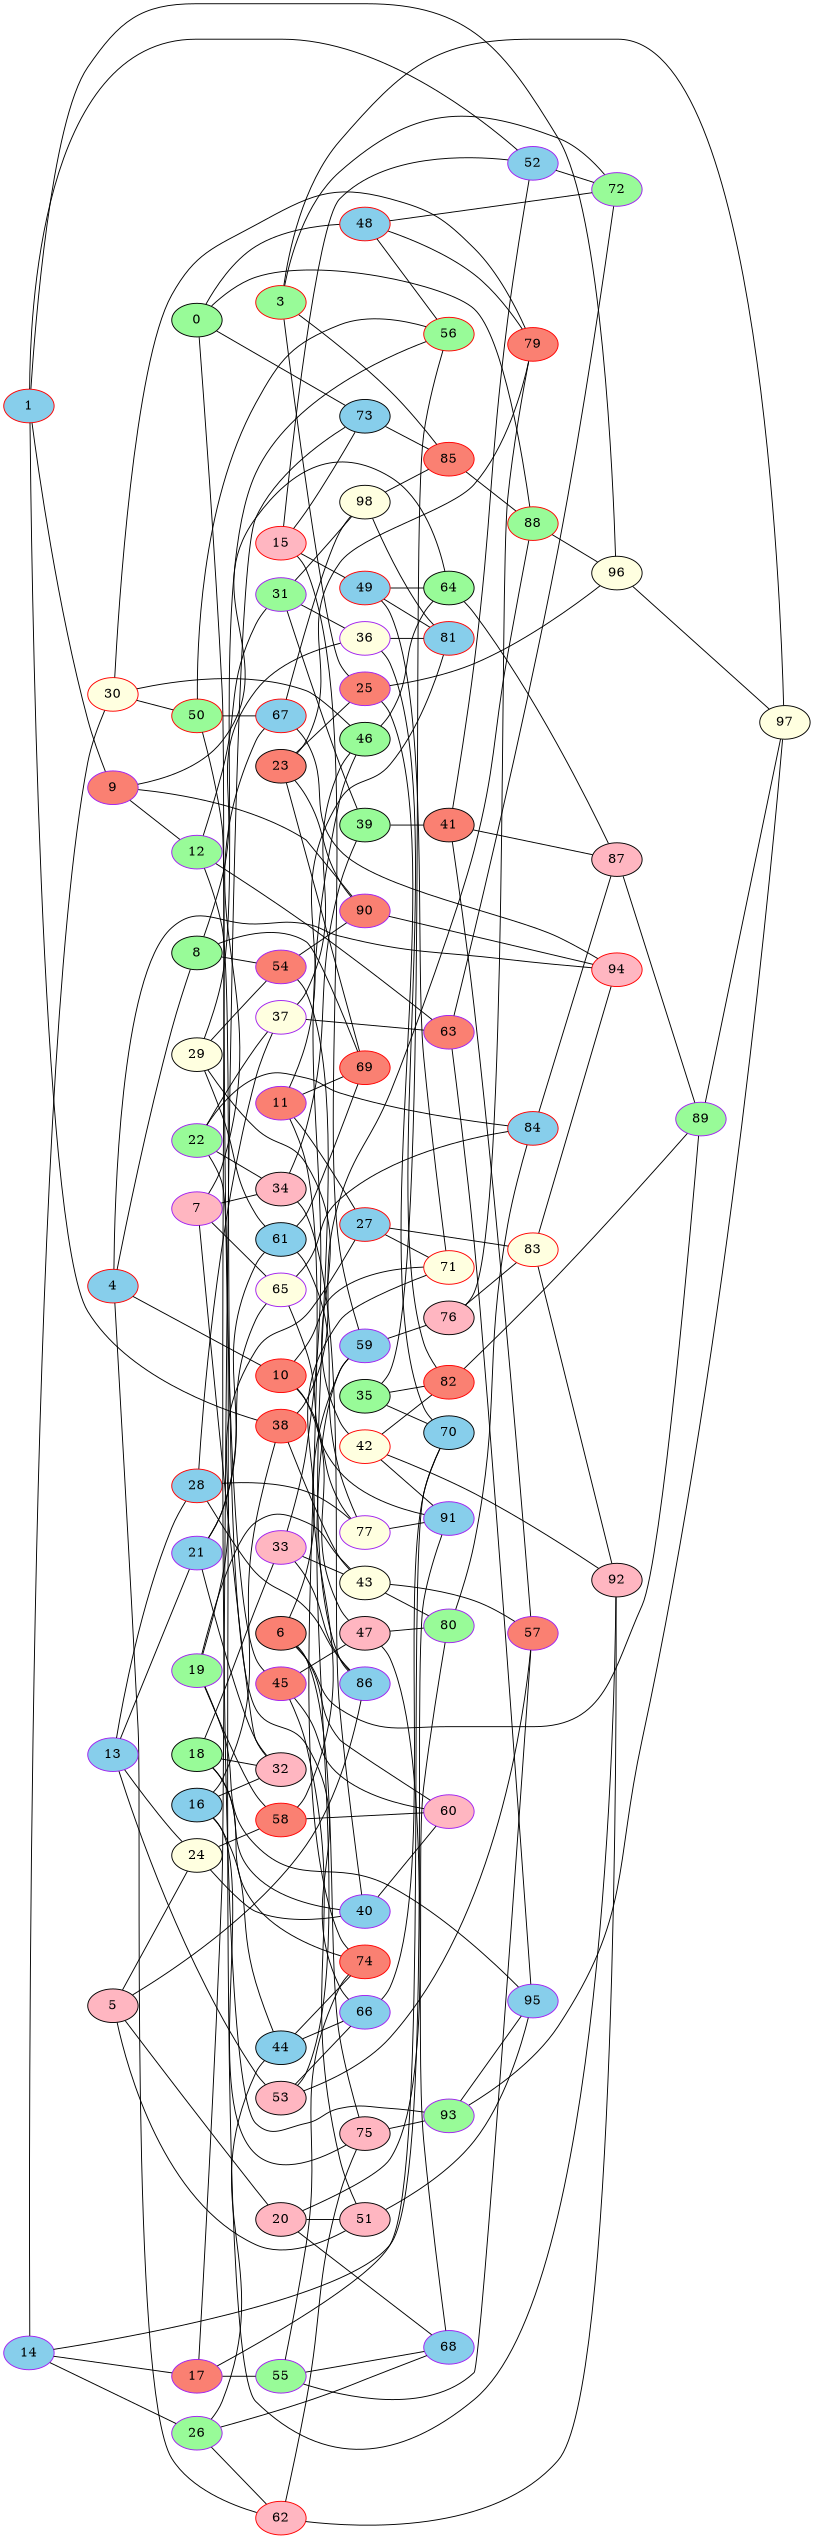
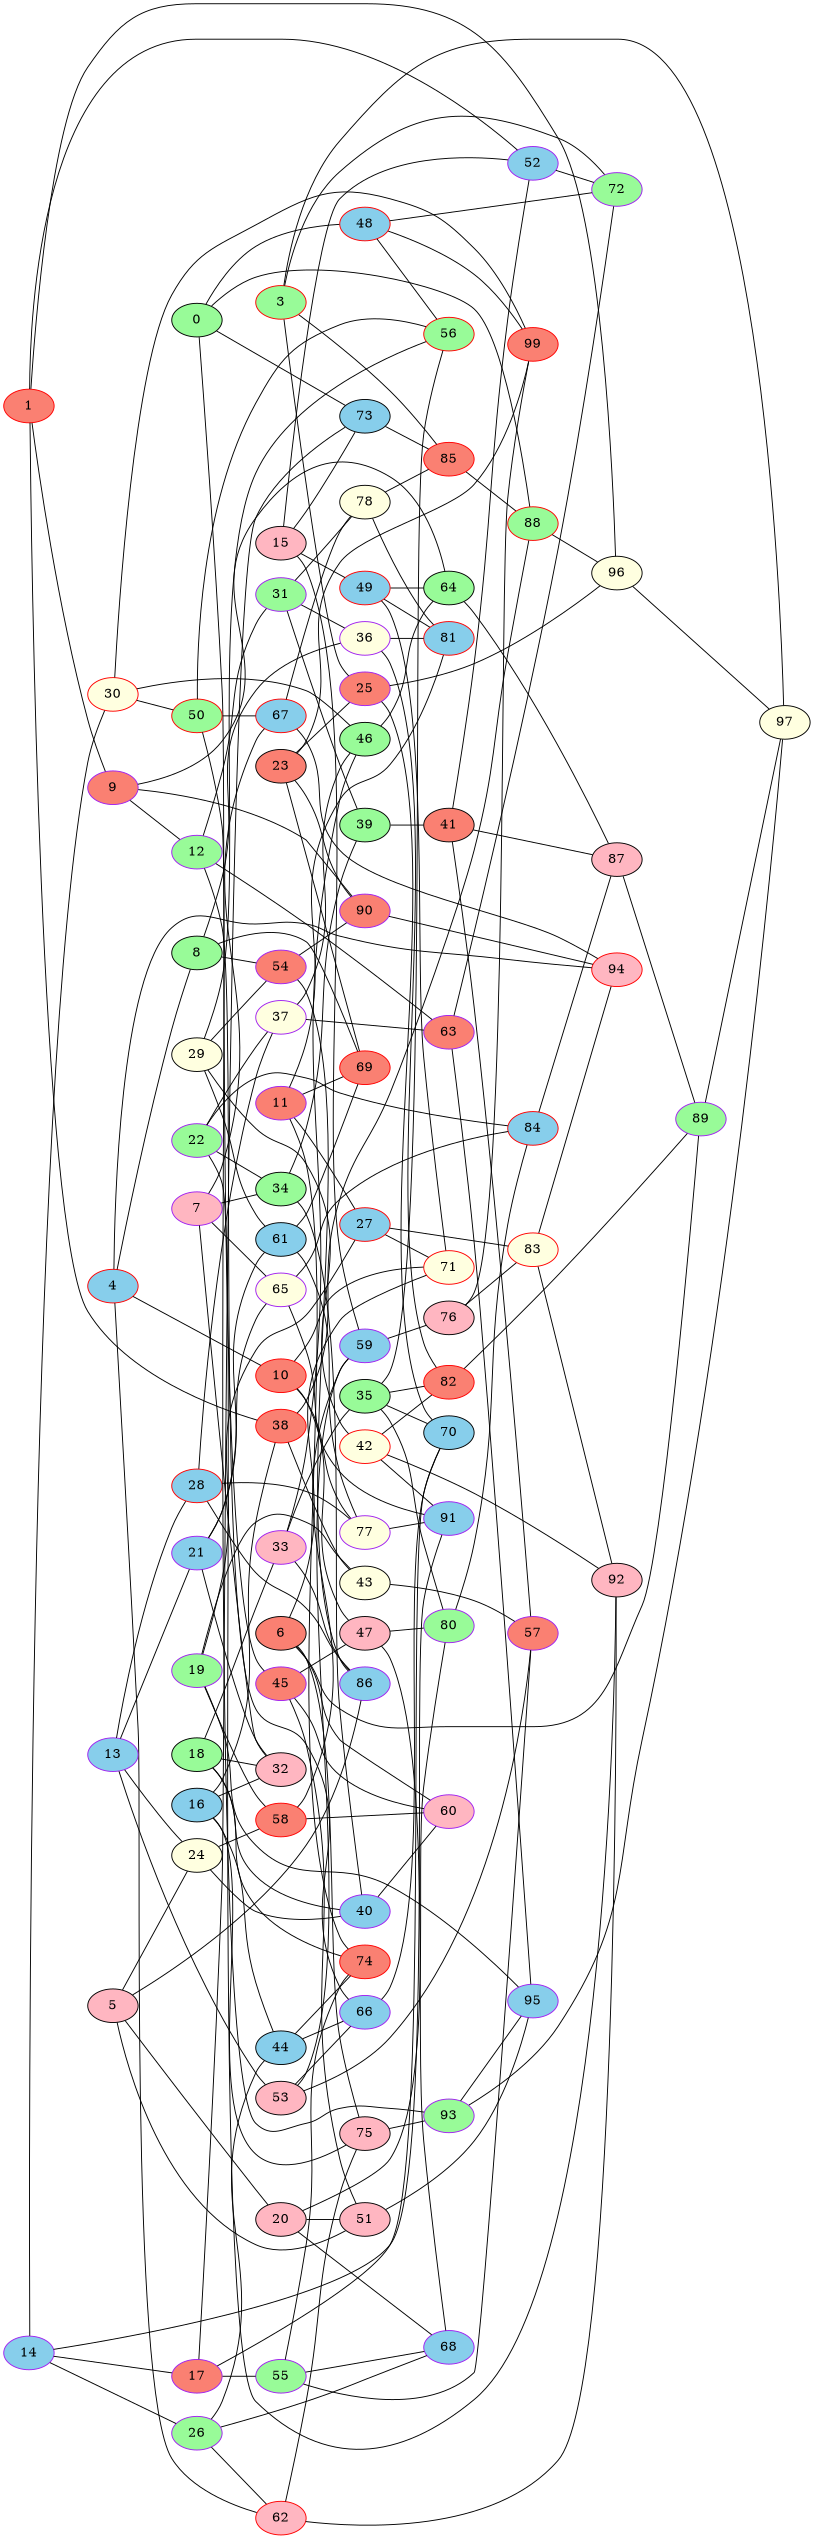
node "79": label "79" -> "99"
node "1": fillcolor skyblue -> salmon
node "98": label "98" -> "78"
node "15": color red -> black
node "34": fillcolor lightpink -> palegreen
edge "33" -- "43": now "33" -- "35"
edge "43" -- "80": now "35" -- "80"
